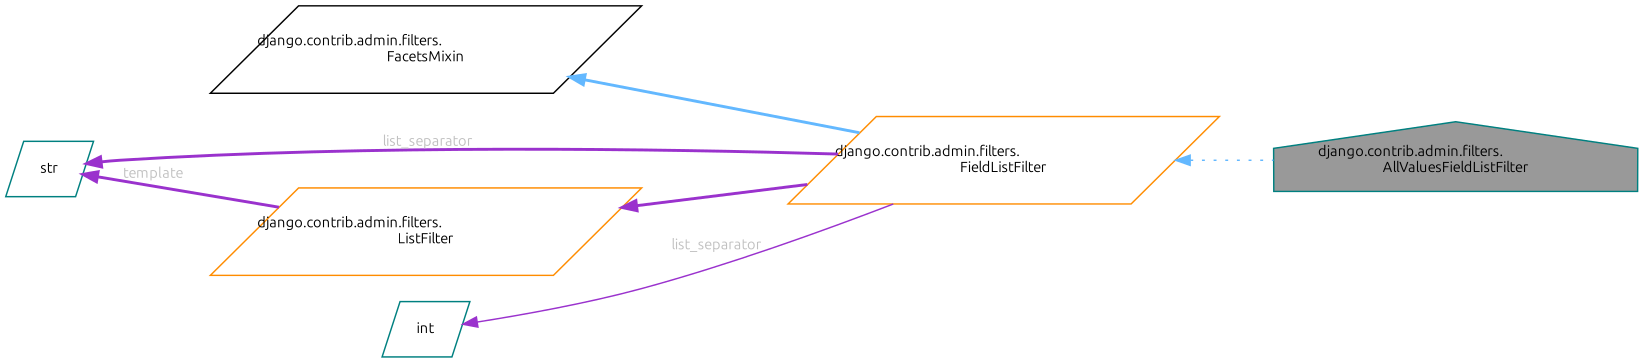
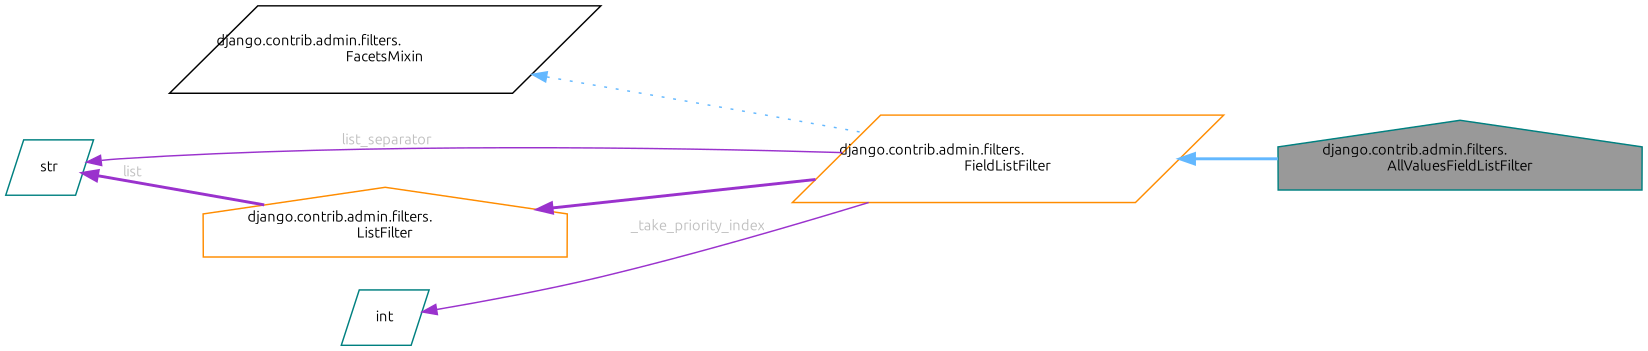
edge "django.contrib.admin.filters. FieldListFilter" -> "django.contrib.admin.filters. FacetsMixin": style bold -> dotted
edge "django.contrib.admin.filters. FieldListFilter" -> "str": style bold -> solid
edge "django.contrib.admin.filters. AllValuesFieldListFilter" -> "django.contrib.admin.filters. FieldListFilter": style dotted -> bold
edge "django.contrib.admin.filters. ListFilter" -> "str": label " template" -> " list"
node "django.contrib.admin.filters. ListFilter": shape parallelogram -> house
edge "django.contrib.admin.filters. FieldListFilter" -> "int": label " list_separator" -> " _take_priority_index"
